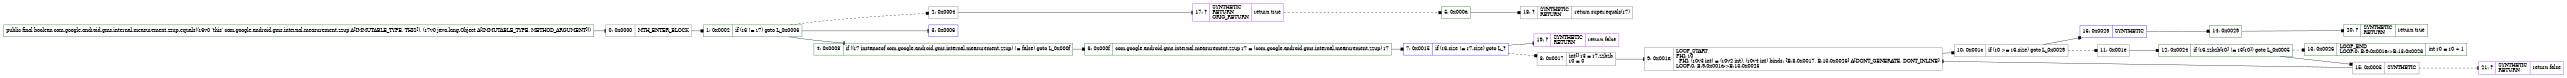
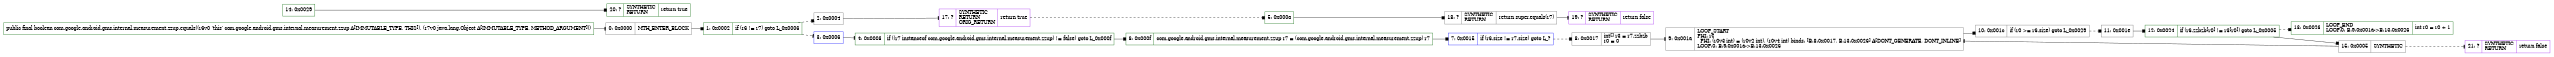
edge "1: 0x0002" -> "3: 0x0006": style solid -> dashed
node "16: 0x0029": removed
edge "1: 0x0002" -> "4: 0x0008": now "3: 0x0006" -> "4: 0x0008"
edge "7: 0x0015" -> "19: ?": now "18: ?" -> "19: ?"
